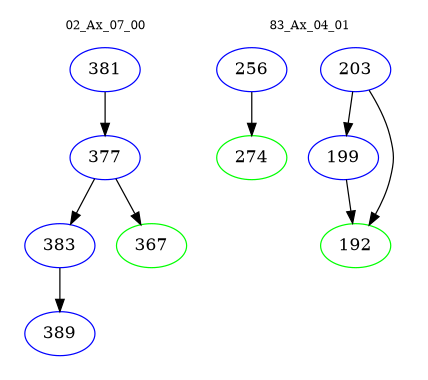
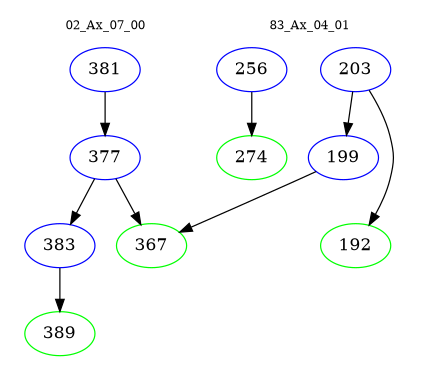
edge "199" -> "192": now "199" -> "367"
node "389": color blue -> green
